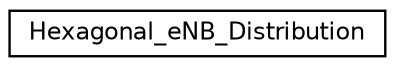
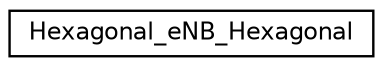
node "Hexagonal_eNB_Distribution": label "Hexagonal_eNB_Distribution" -> "Hexagonal_eNB_Hexagonal"
